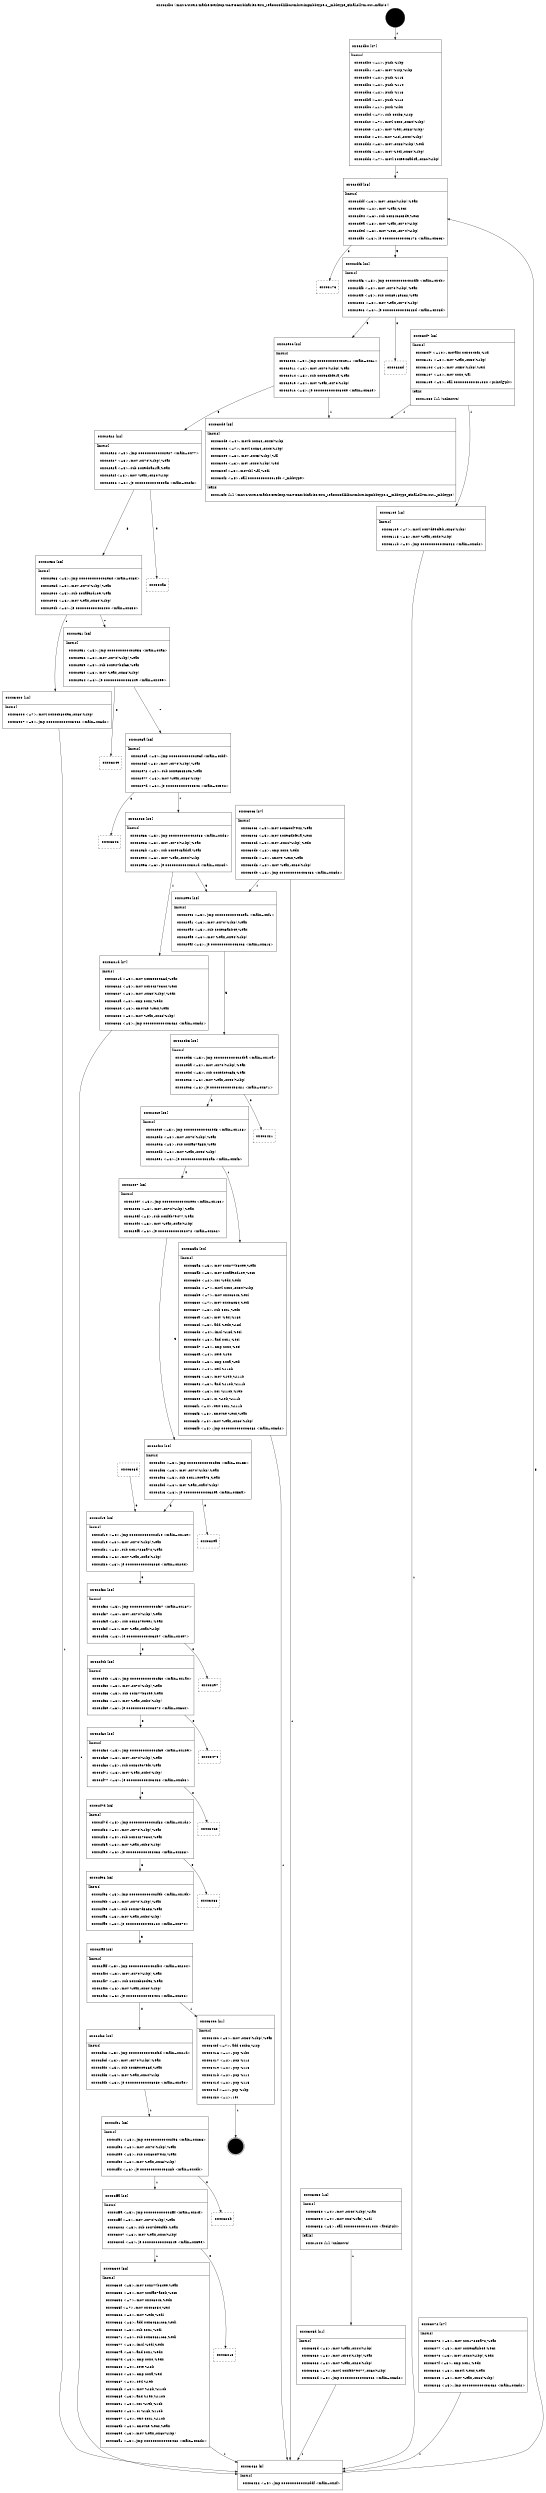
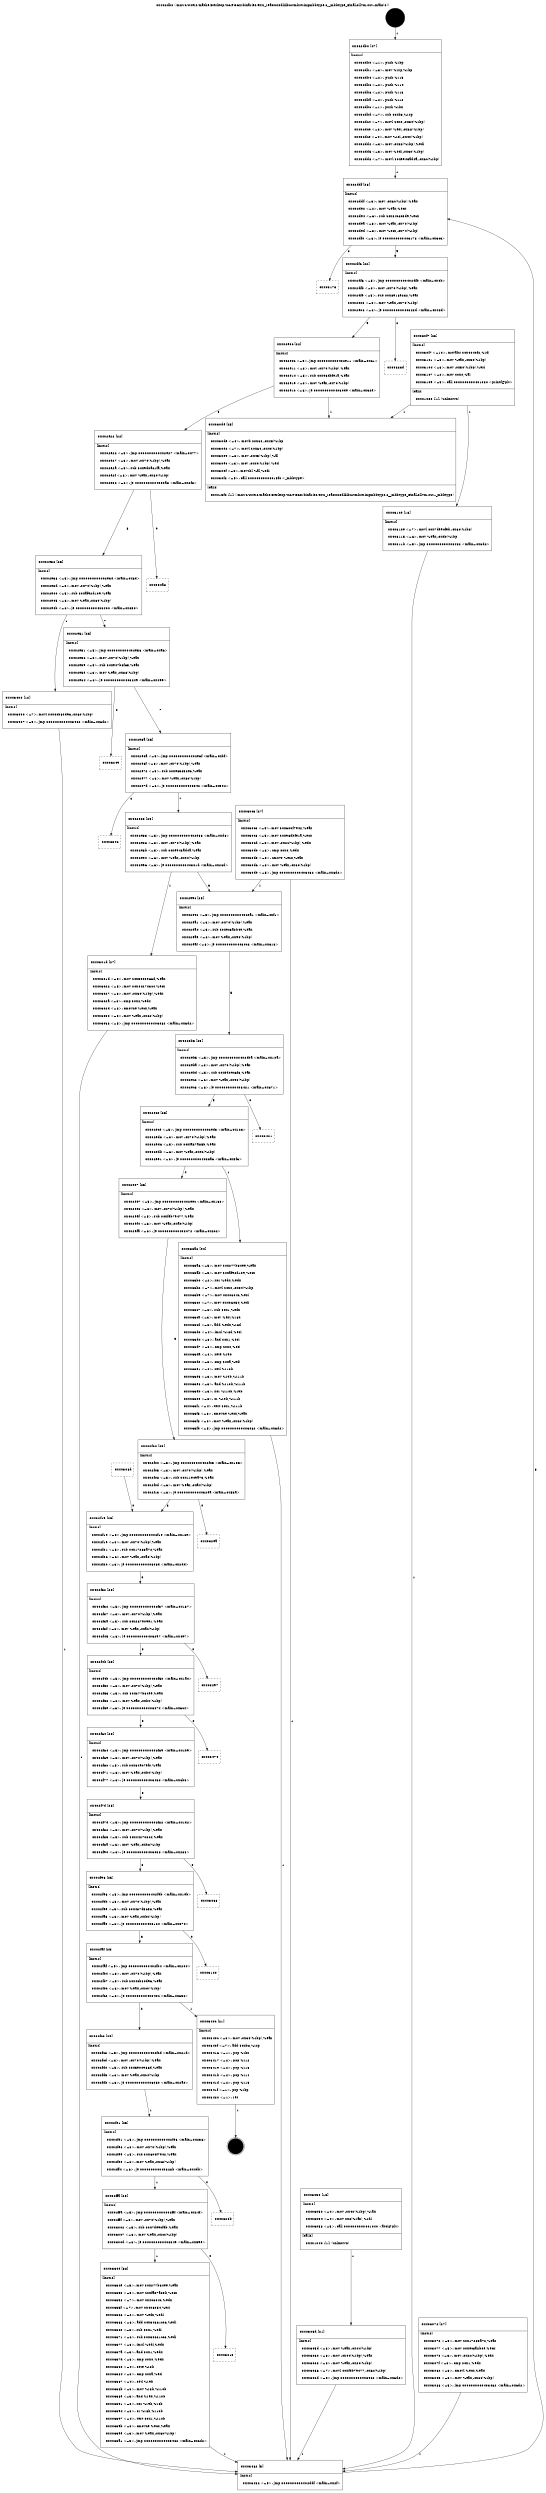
node "0x403463": removed
node "0x403120": added
